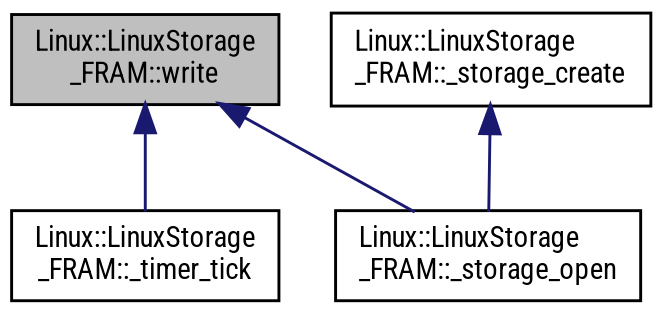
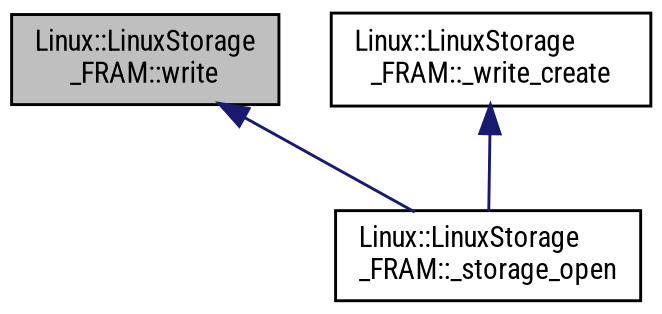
node "Linux::LinuxStorage _FRAM::_storage_create": label "Linux::LinuxStorage _FRAM::_storage_create" -> "Linux::LinuxStorage _FRAM::_write_create"
node "Linux::LinuxStorage _FRAM::_timer_tick": removed
